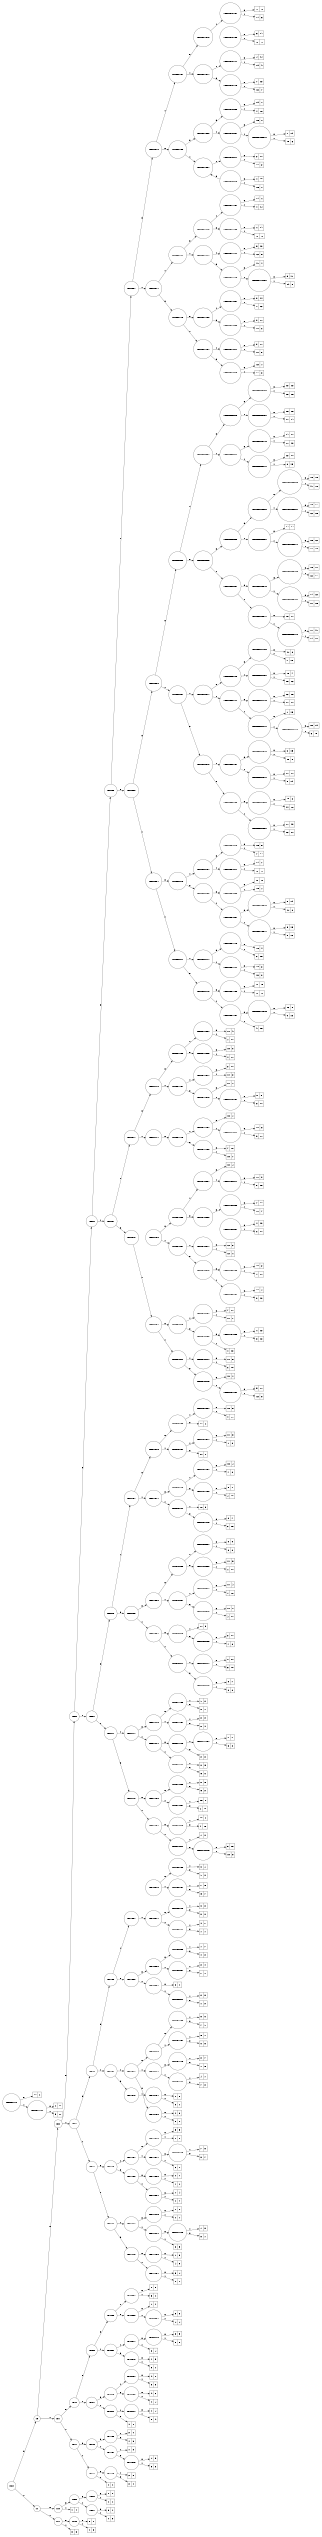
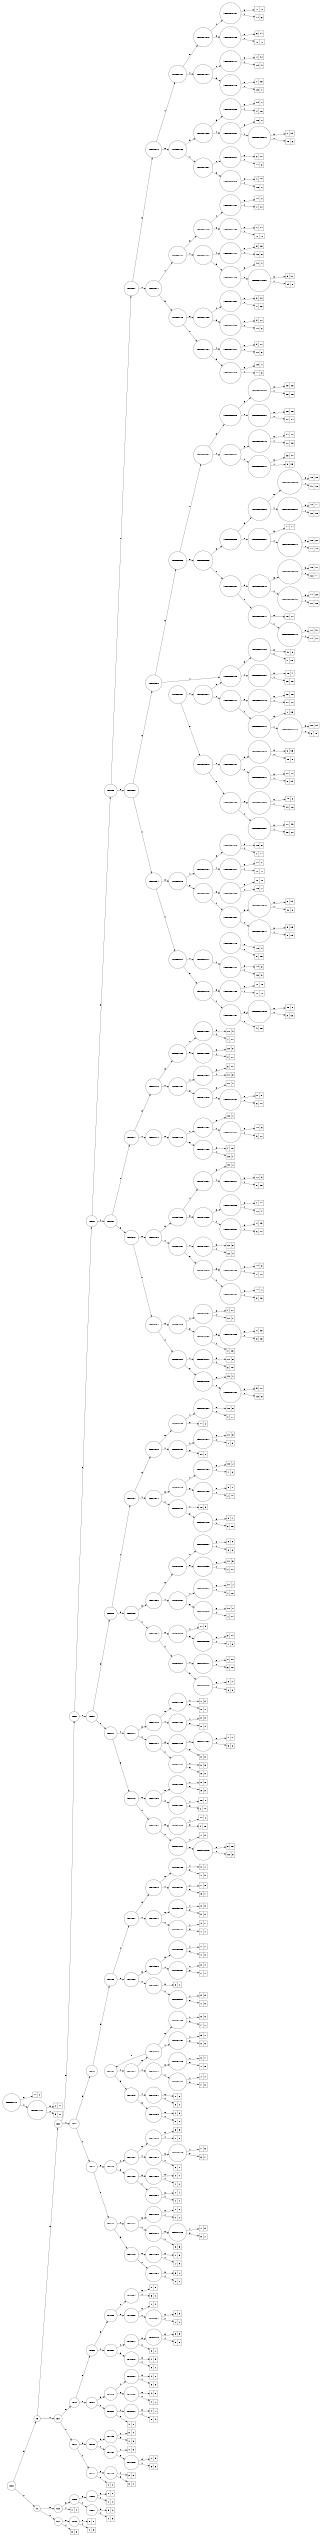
edge "n000001010" -> "n0000010100": added, label "0"
edge "n0000010010" -> "n000001001": reversed
edge "n0000000" -> "n00000001": now "n0000000" -> "n0000000110"
edge "n000000111" -> "n0000001110": removed, label "0"
edge "n000010000" -> "n0000100001": added, label "1"
edge "n000010" -> "n0000100": added, label "0"
edge "n001001" -> "n0010010": added, label "0"
edge "n0010" -> "n00101": now "n0010110" -> "n00101"
edge "n001011" -> "n0010100": now "n001010" -> "n0010100"
